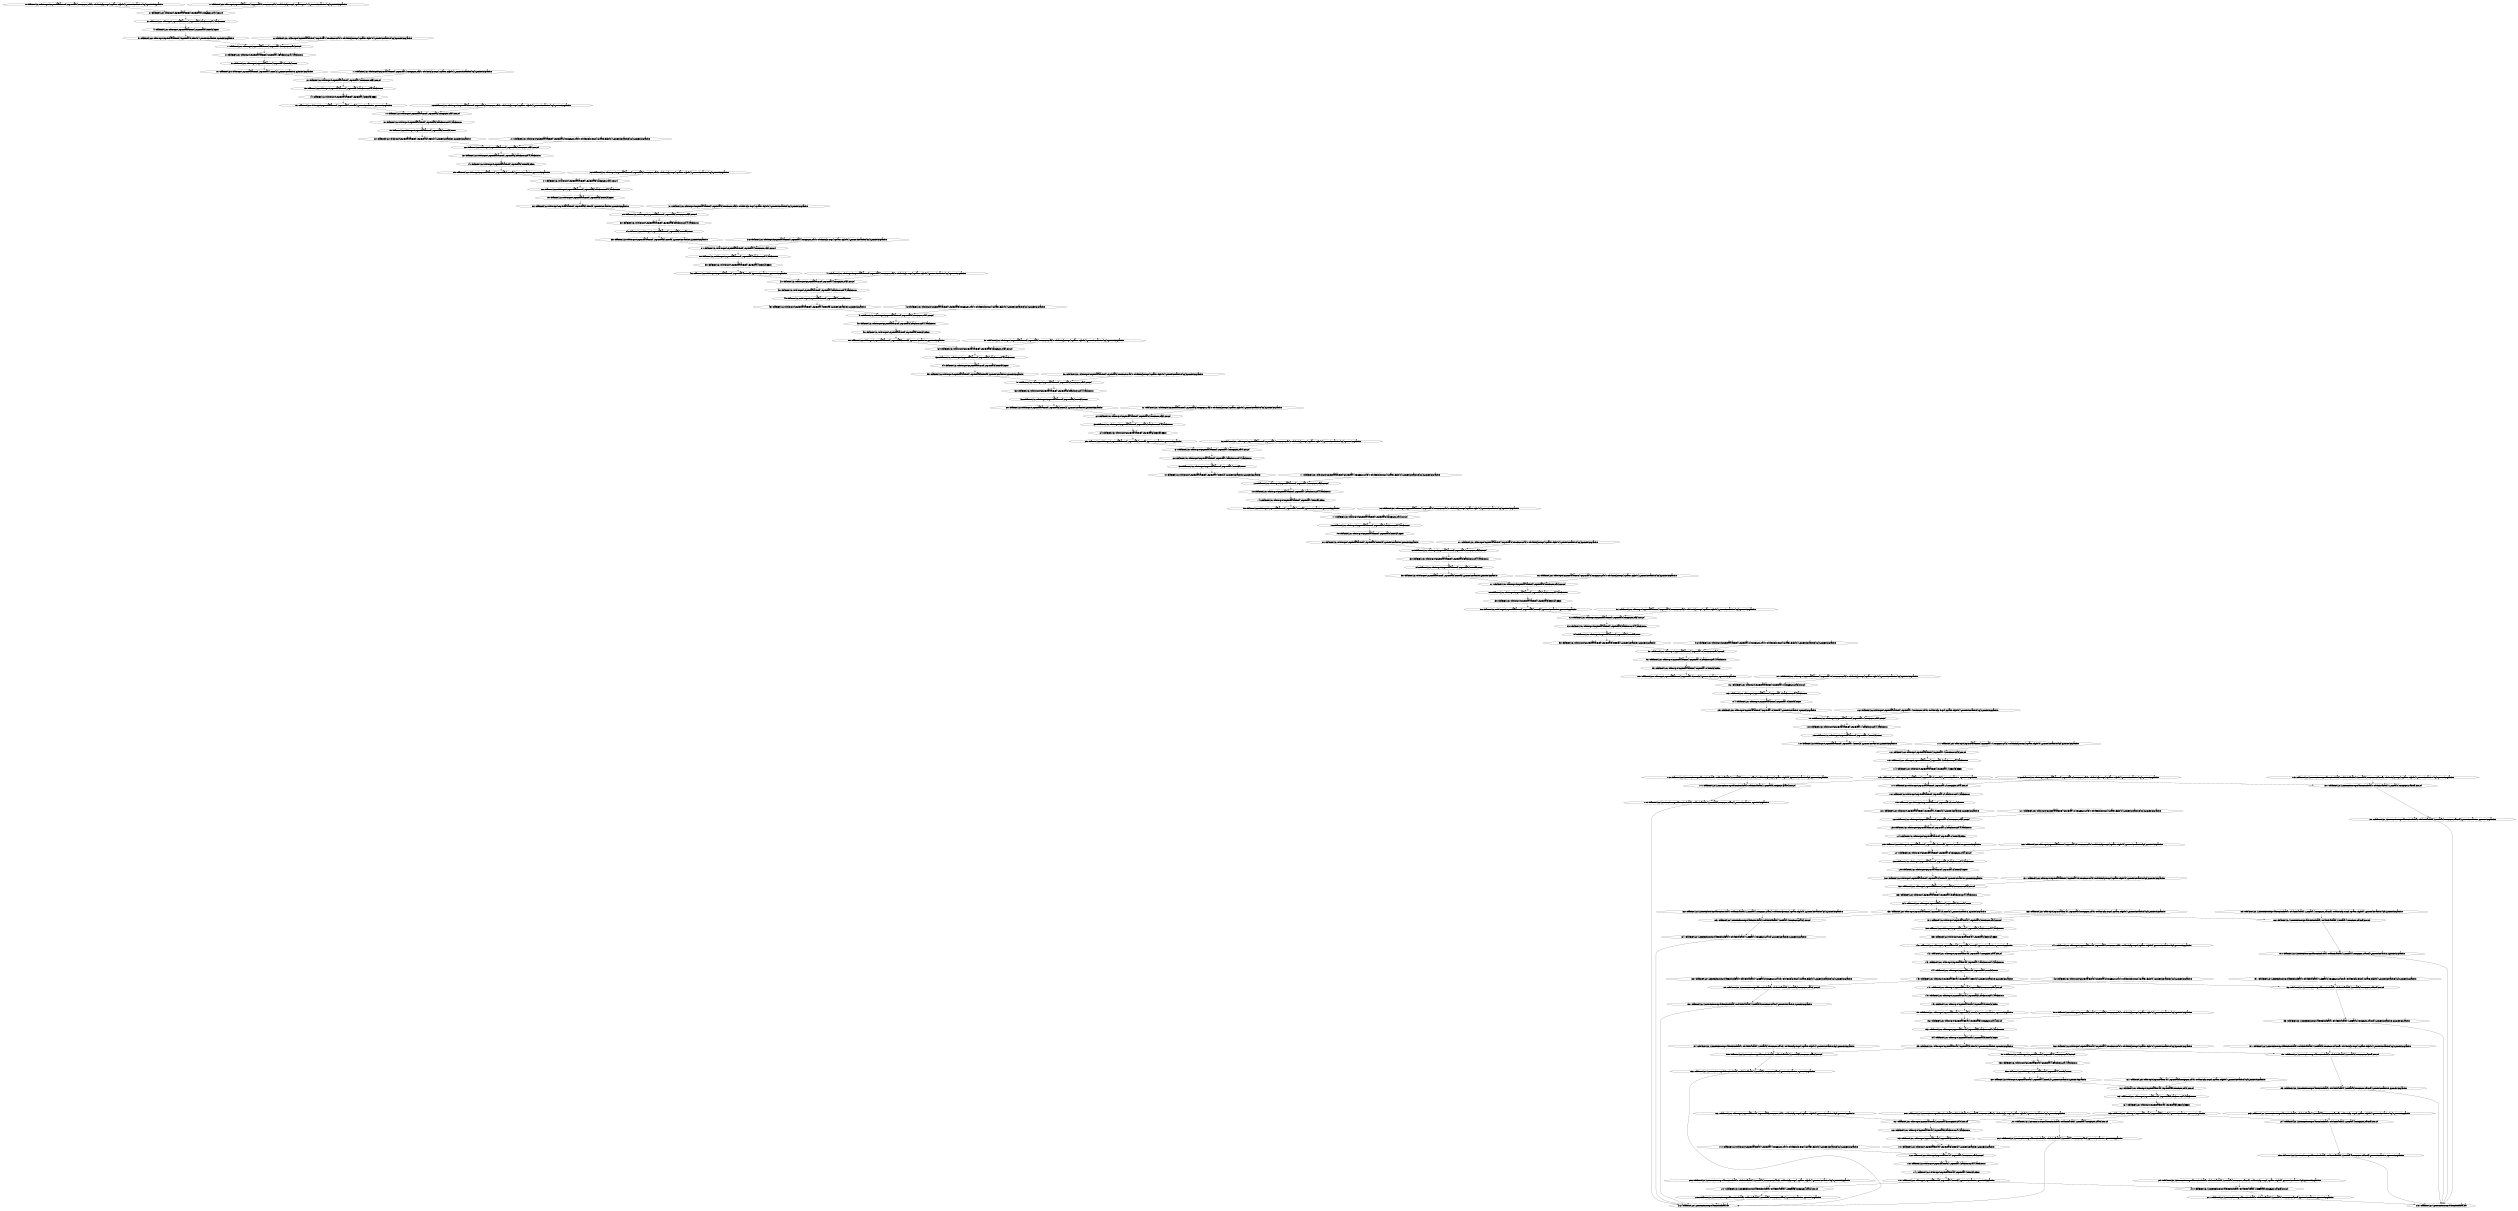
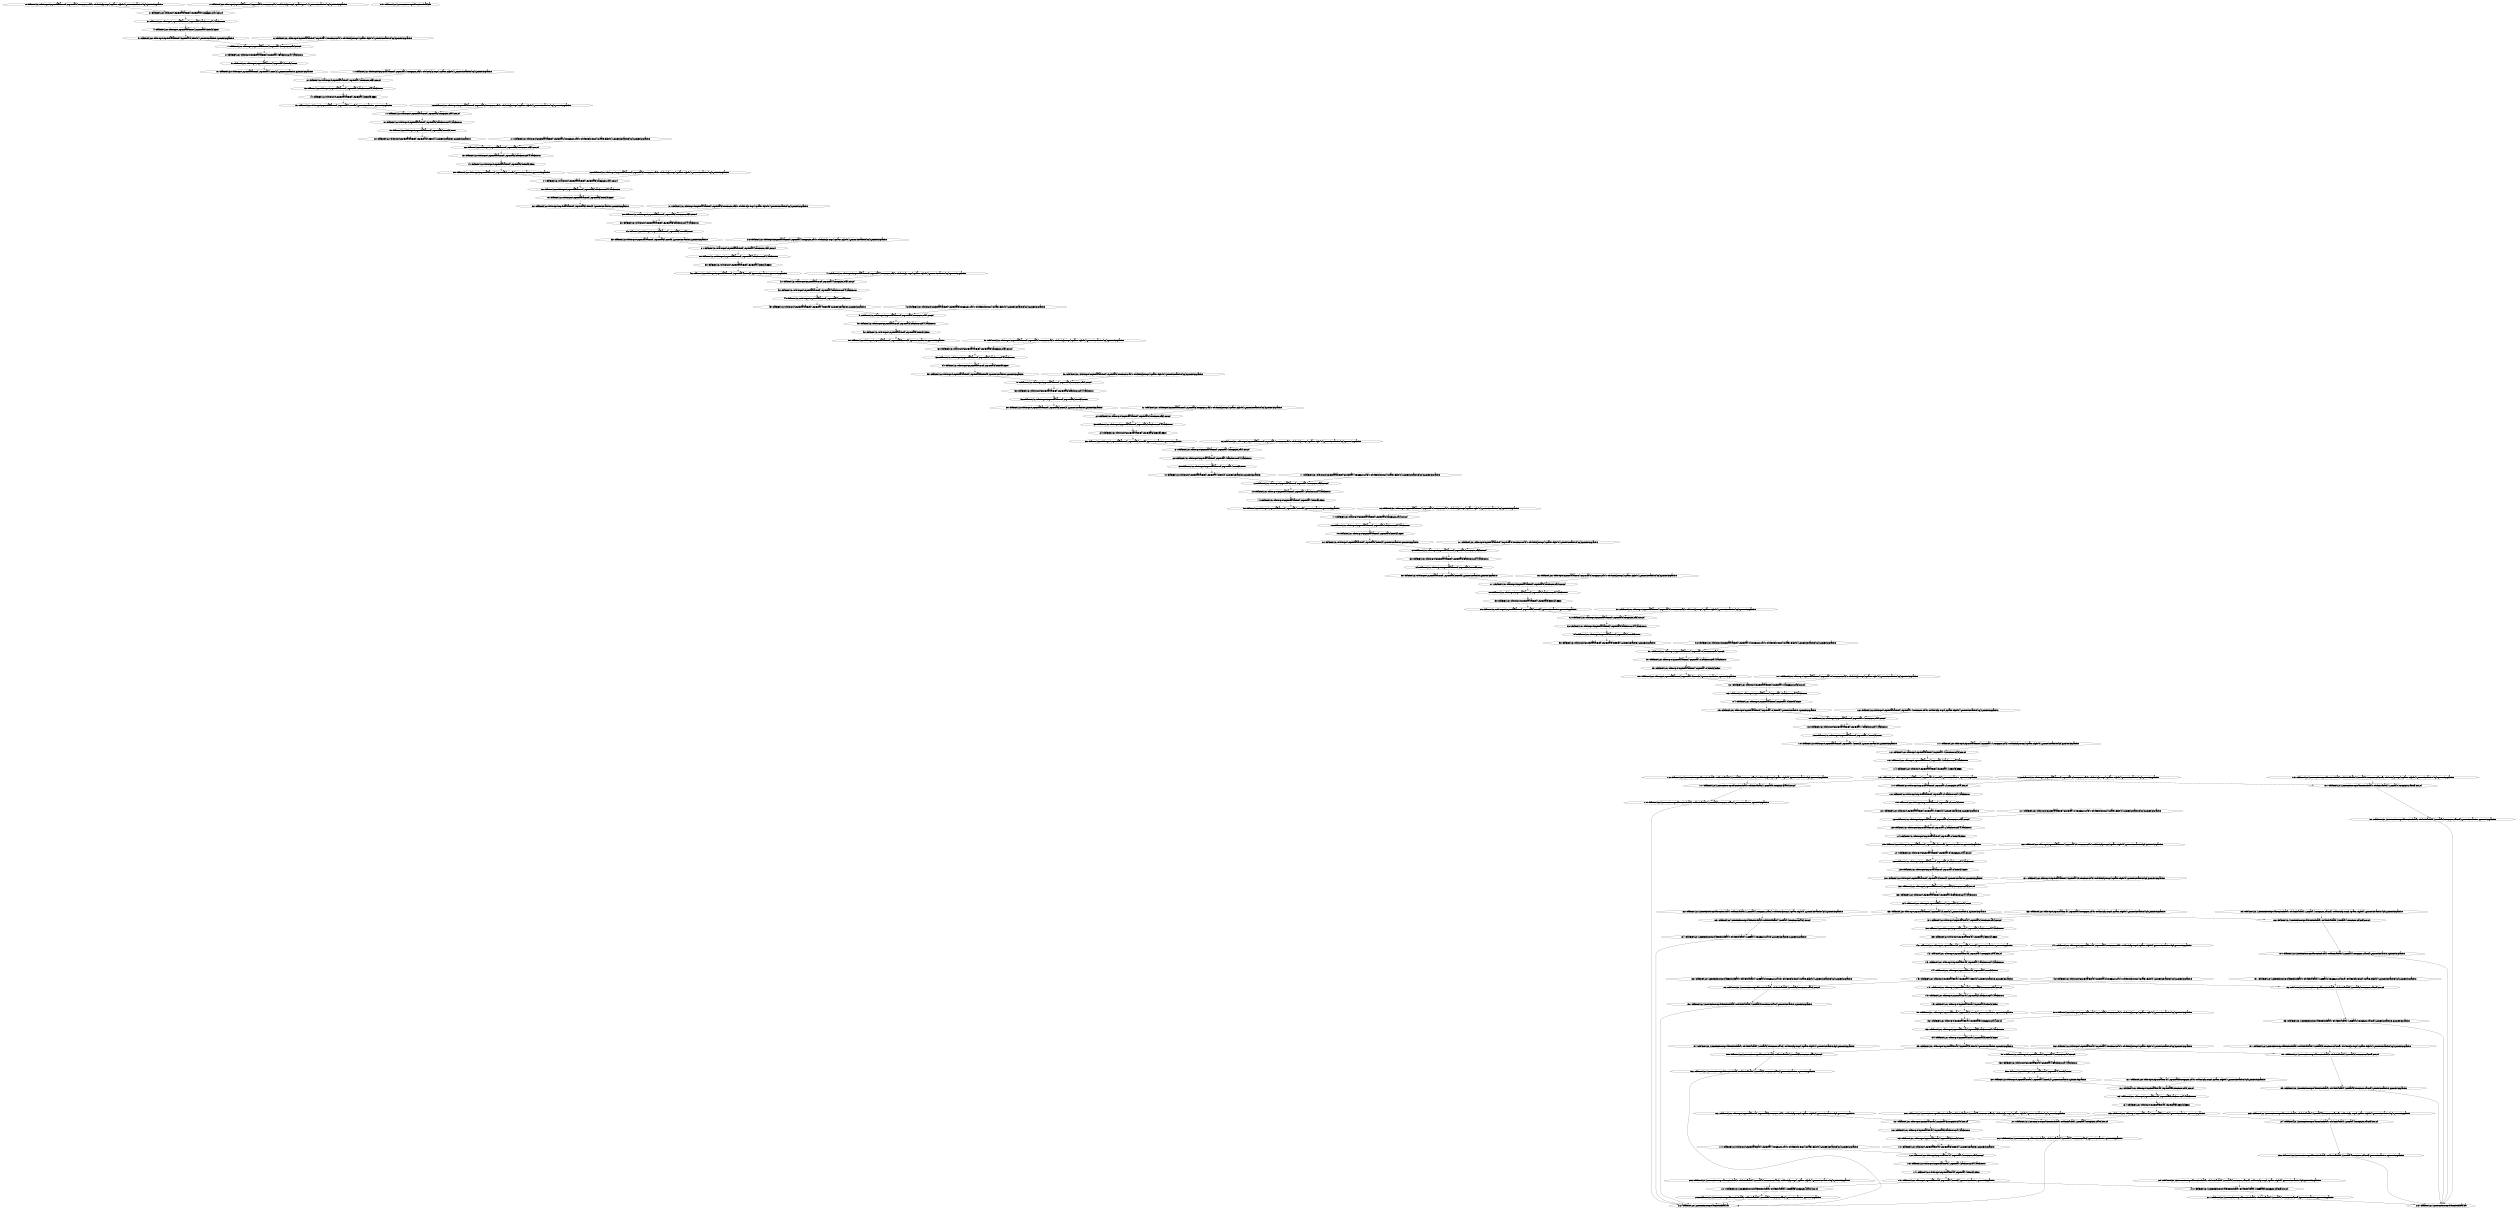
node "215 MobileNetSSD/SSDDetectionOutput[detection_head]/cat": added
